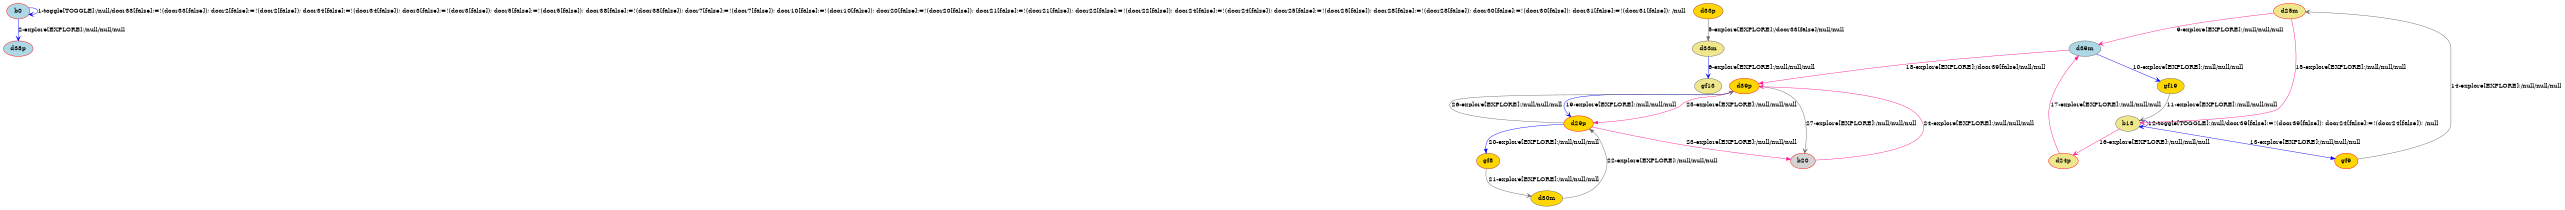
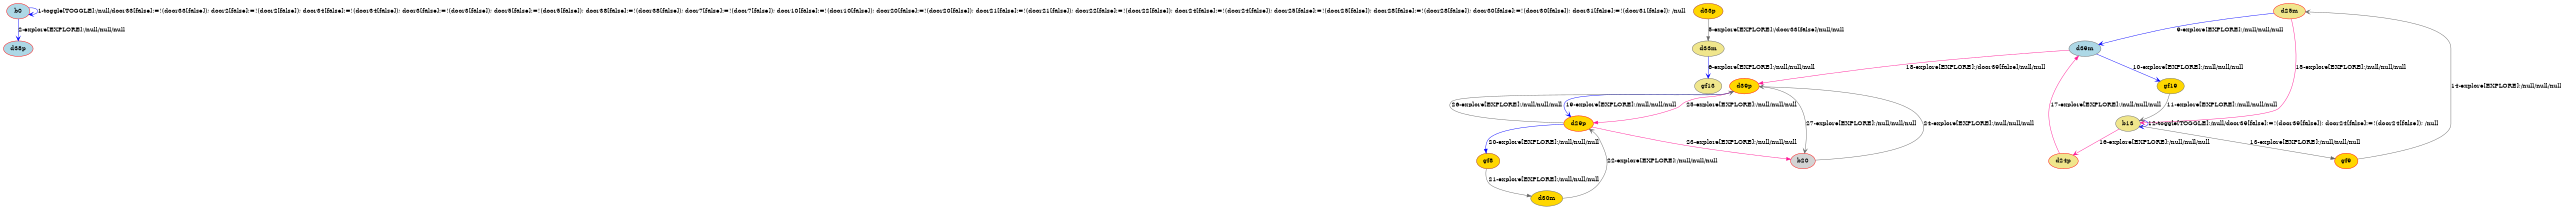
edge "d25m" -> "d39m": color deeppink -> blue
edge "b20" -> "d39p": color deeppink -> gray40
edge "b13" -> "gf9": color blue -> gray40
edge "d30m" -> "d29p": arrowhead normal -> vee
edge "gf8" -> "d30m": arrowhead vee -> normal
